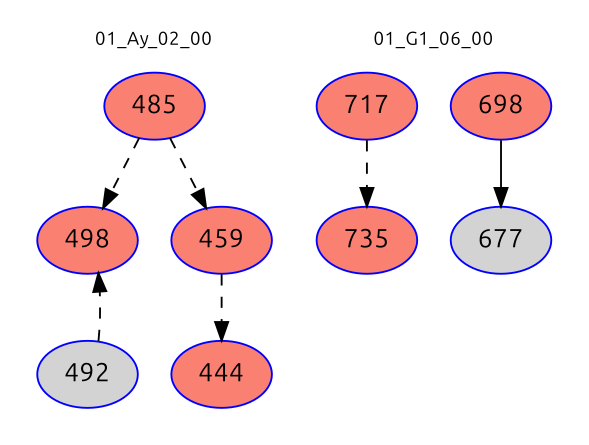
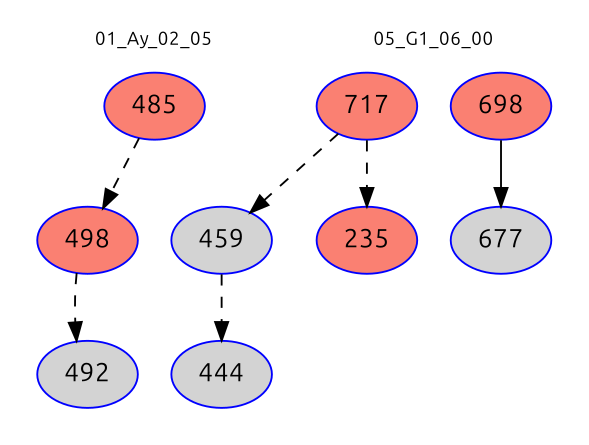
cluster "01_Ay_02_00": label "01_Ay_02_00" -> "01_Ay_02_05"
cluster "01_G1_06_00": label "01_G1_06_00" -> "05_G1_06_00"
edge "485" -> "459": now "717" -> "459"
node "459": fillcolor salmon -> lightgrey
node "735": label "735" -> "235"
edge "492" -> "498": reversed
node "444": fillcolor salmon -> lightgrey
